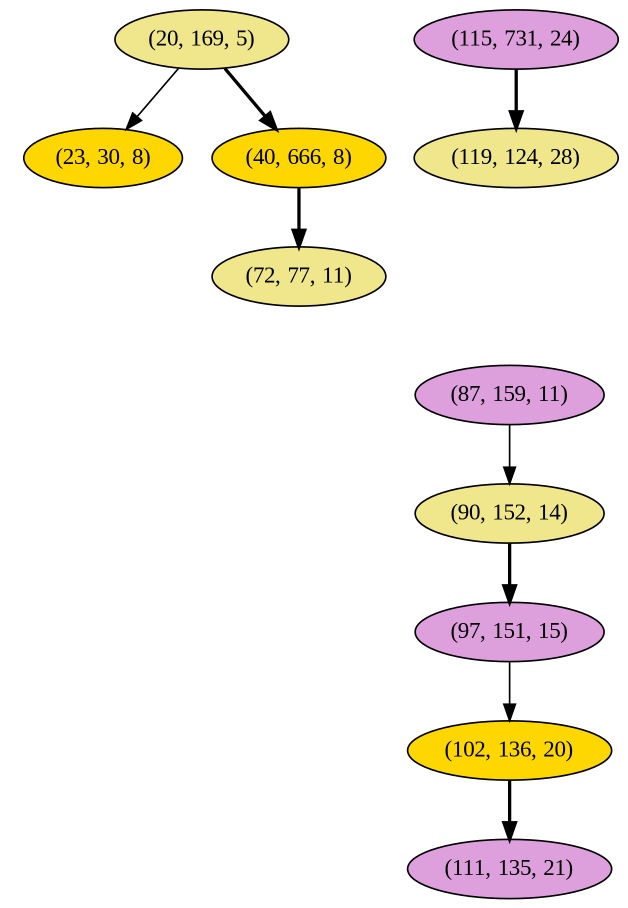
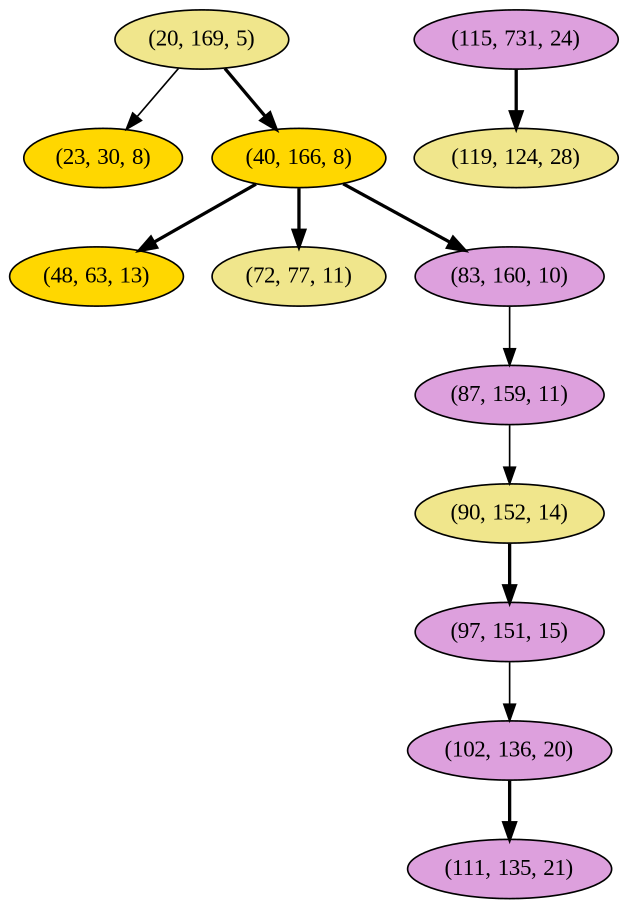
node "(40, 666, 8)": label "(40, 666, 8)" -> "(40, 166, 8)"
node "(48, 63, 13)": added
node "(83, 160, 10)": added
node "(102, 136, 20)": fillcolor gold -> plum
